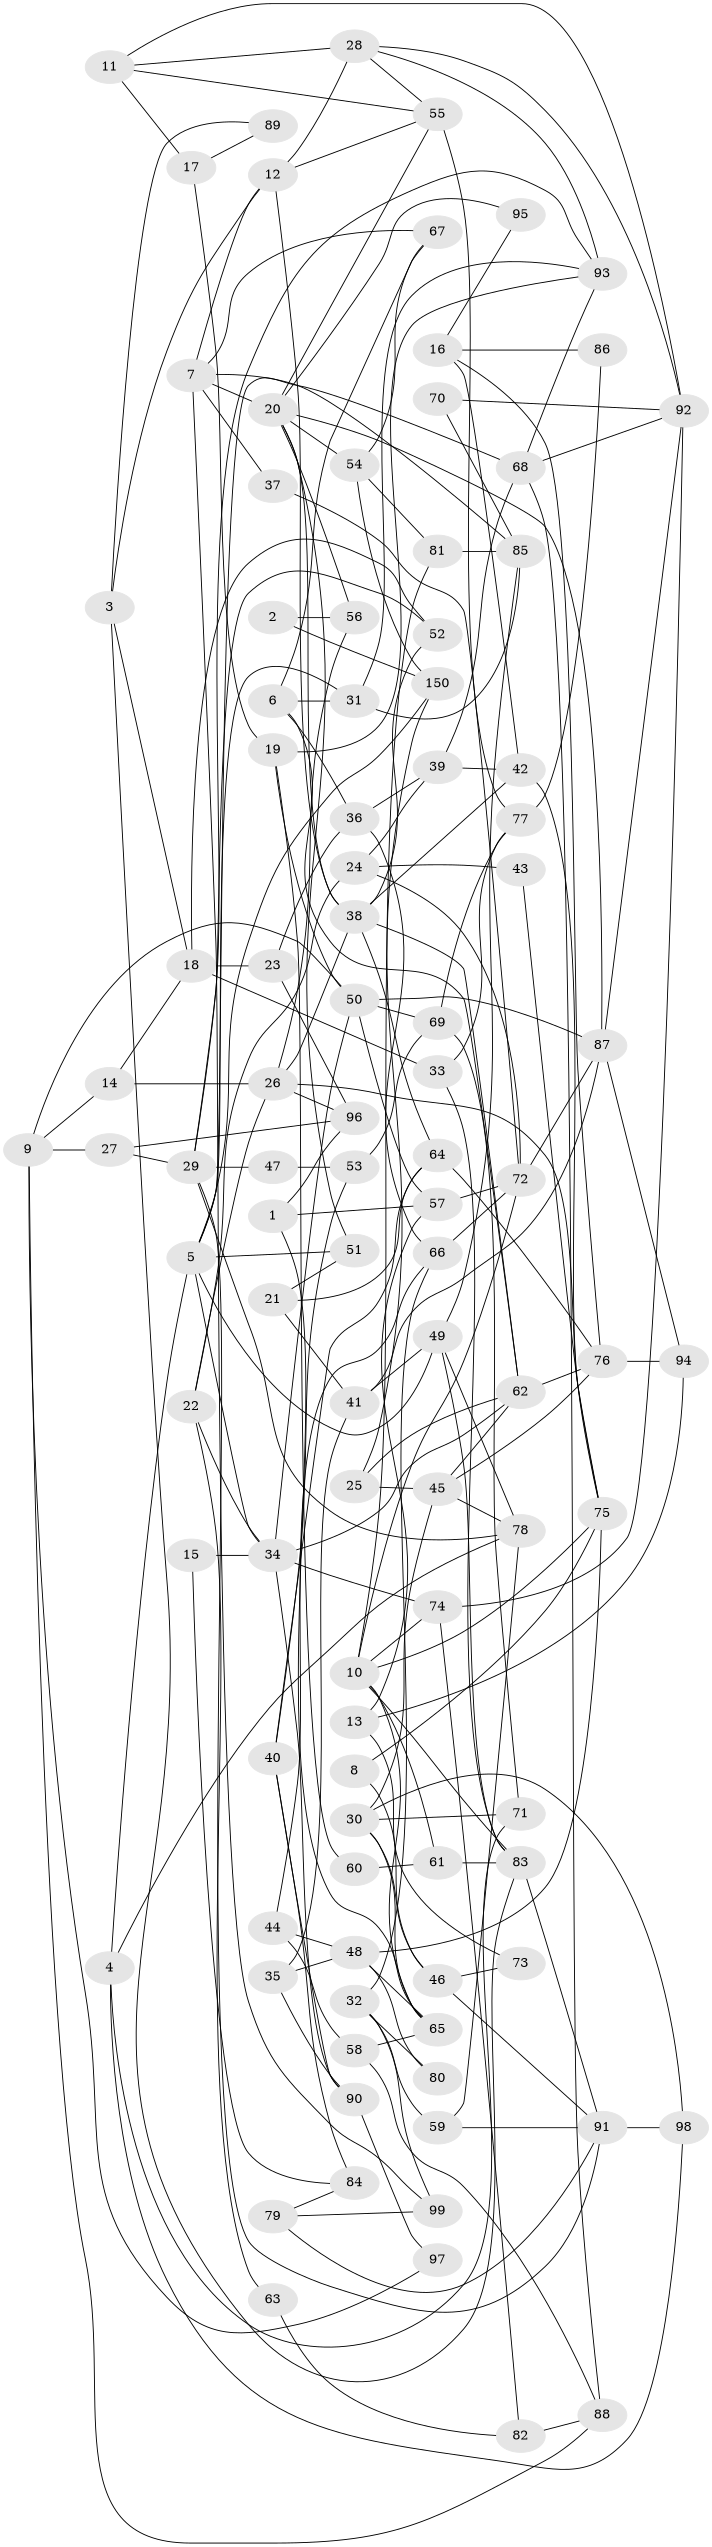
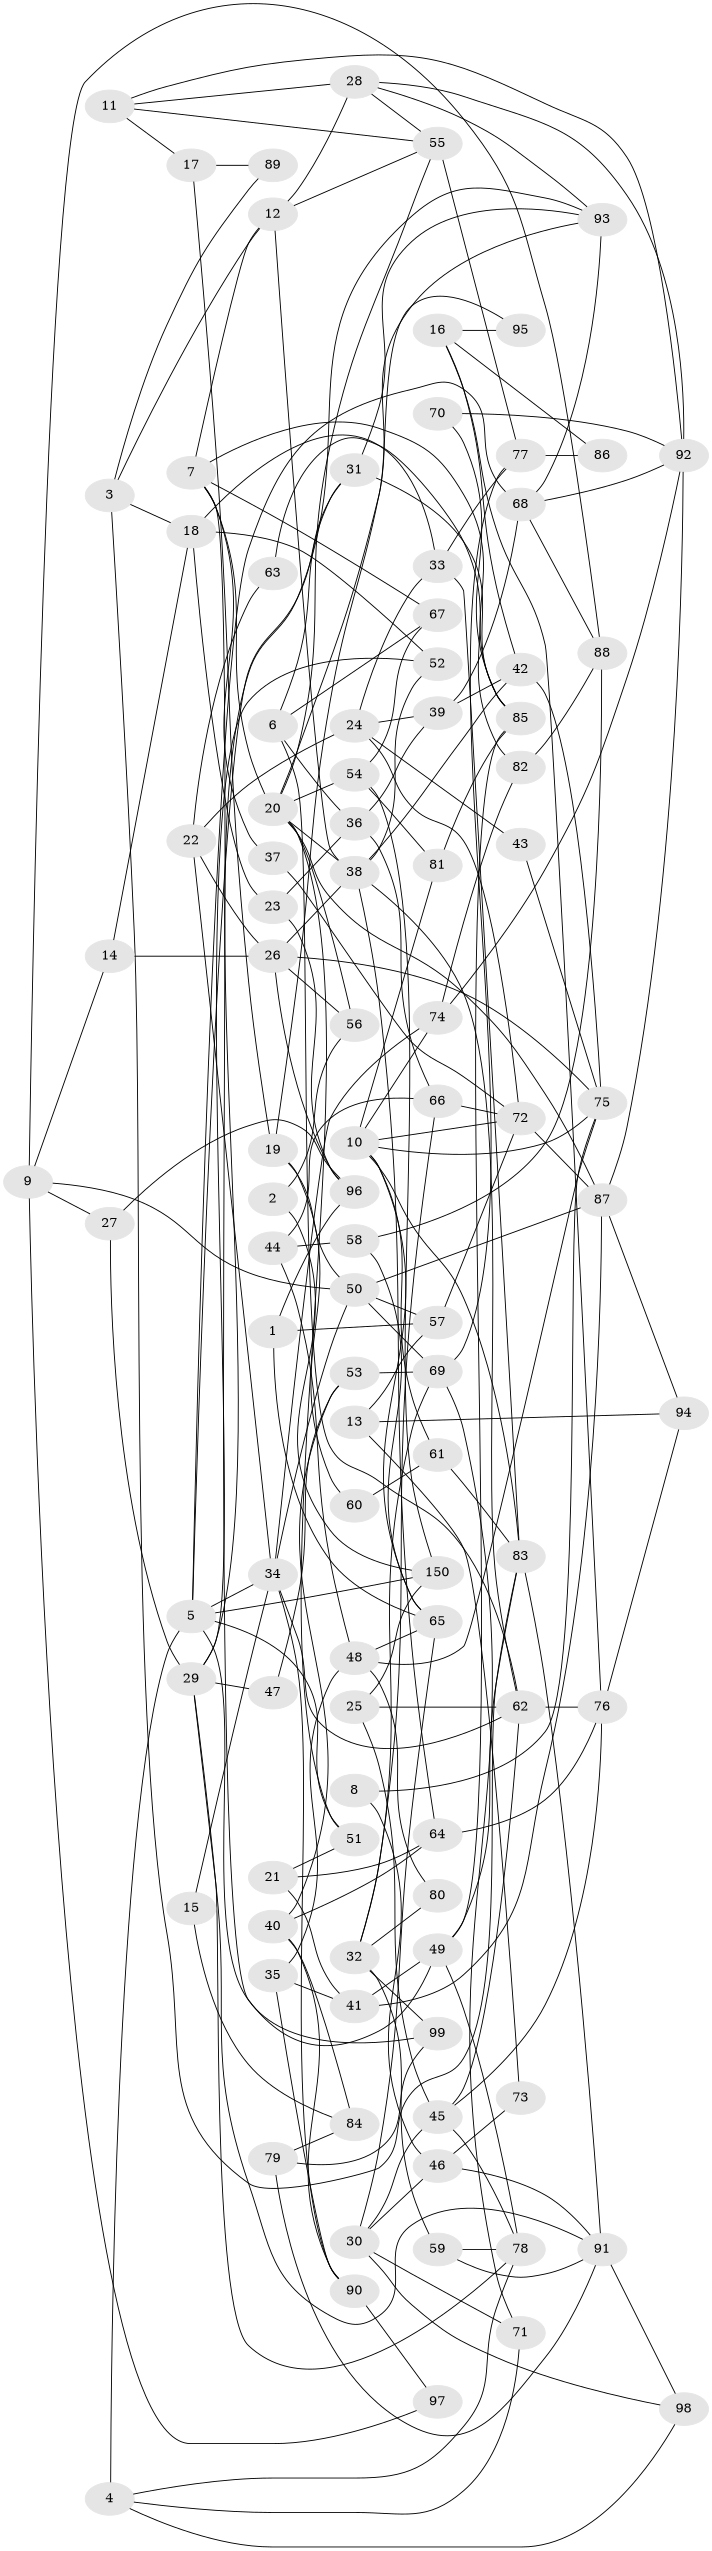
edge "33" -- "24": added
edge "69" -- "32": added
